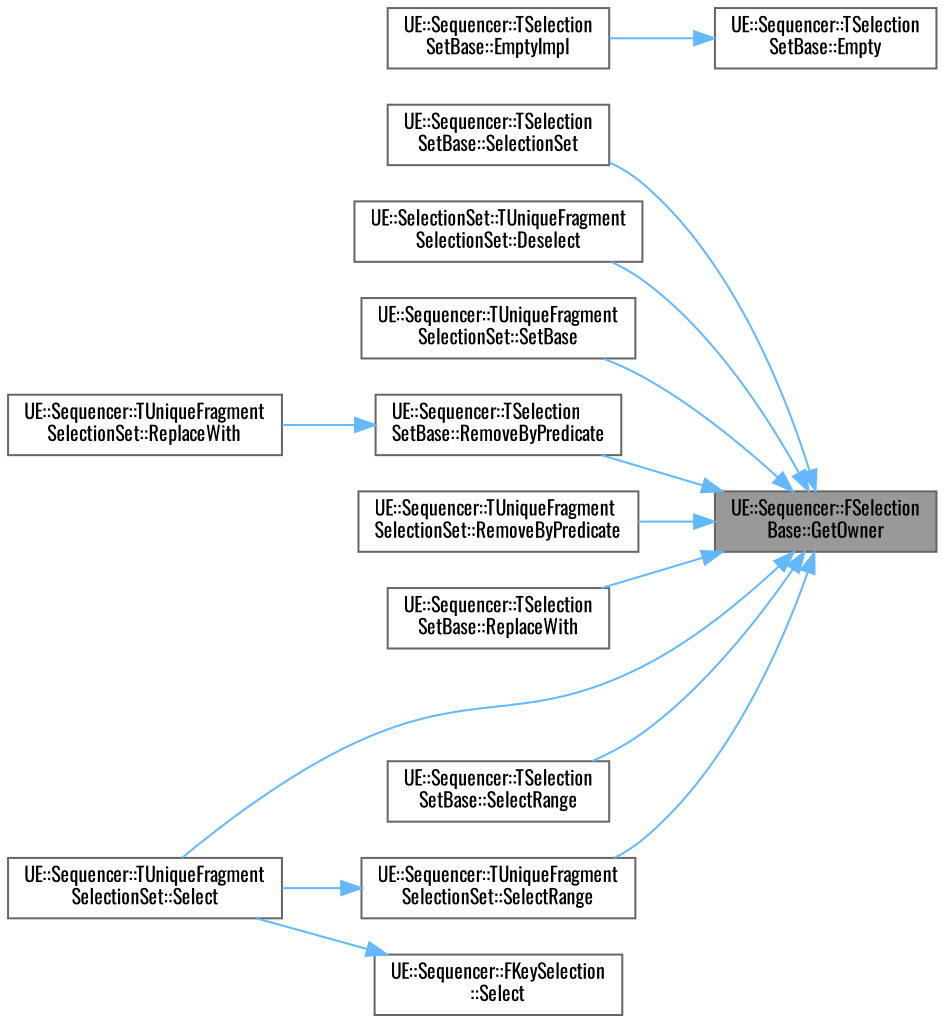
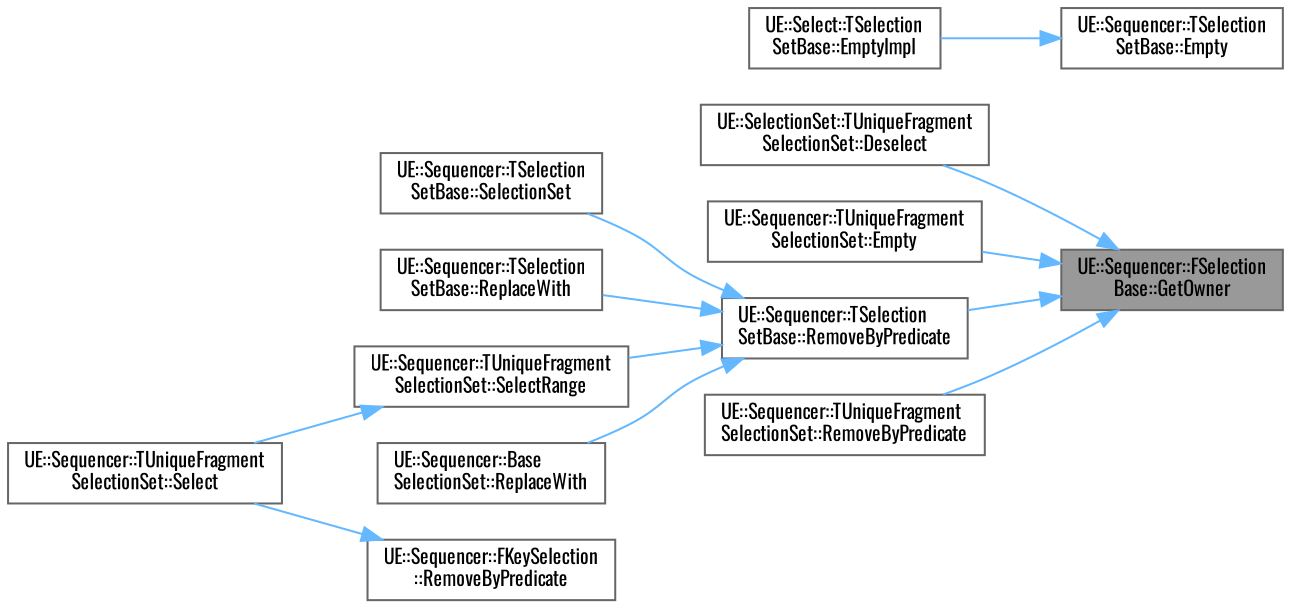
node "UE::Sequencer::TSelection SetBase::EmptyImpl": label "UE::Sequencer::TSelection SetBase::EmptyImpl" -> "UE::Select::TSelection SetBase::EmptyImpl"
edge "UE::Sequencer::TSelection SetBase::SelectionSet" -> "UE::Sequencer::FSelection Base::GetOwner": now "UE::Sequencer::TSelection SetBase::SelectionSet" -> "UE::Sequencer::TSelection SetBase::RemoveByPredicate"
node "UE::Sequencer::TUniqueFragment SelectionSet::SetBase": label "UE::Sequencer::TUniqueFragment SelectionSet::SetBase" -> "UE::Sequencer::TUniqueFragment SelectionSet::Empty"
node "UE::Sequencer::TUniqueFragment SelectionSet::ReplaceWith": label "UE::Sequencer::TUniqueFragment SelectionSet::ReplaceWith" -> "UE::Sequencer::Base SelectionSet::ReplaceWith"
edge "UE::Sequencer::TSelection SetBase::ReplaceWith" -> "UE::Sequencer::FSelection Base::GetOwner": now "UE::Sequencer::TSelection SetBase::ReplaceWith" -> "UE::Sequencer::TSelection SetBase::RemoveByPredicate"
edge "UE::Sequencer::TUniqueFragment SelectionSet::Select" -> "UE::Sequencer::FSelection Base::GetOwner": removed
edge "UE::Sequencer::TUniqueFragment SelectionSet::SelectRange" -> "UE::Sequencer::FSelection Base::GetOwner": now "UE::Sequencer::TUniqueFragment SelectionSet::SelectRange" -> "UE::Sequencer::TSelection SetBase::RemoveByPredicate"
node "UE::Sequencer::TSelection SetBase::SelectRange": removed
node "UE::Sequencer::FKeySelection ::Select": label "UE::Sequencer::FKeySelection ::Select" -> "UE::Sequencer::FKeySelection ::RemoveByPredicate"
